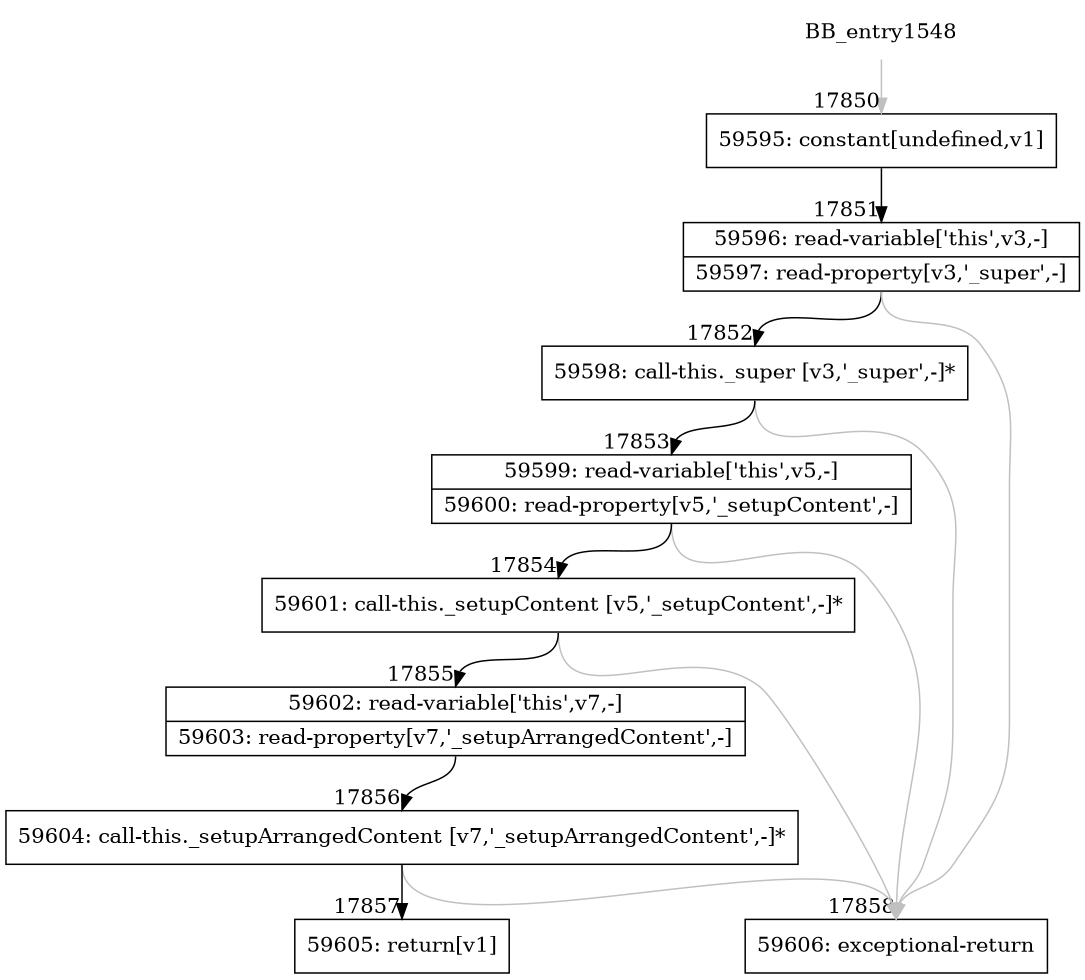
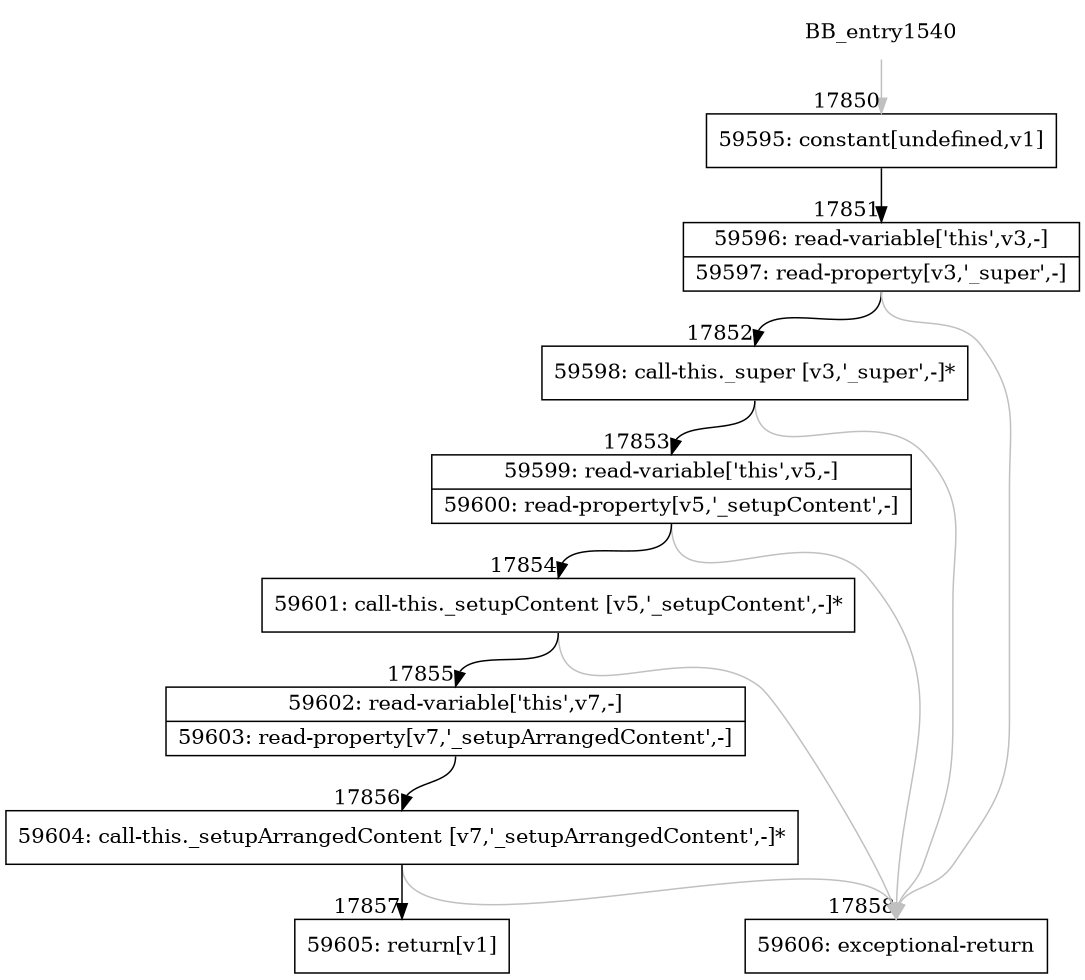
node "BB_entry1548": label "BB_entry1548" -> "BB_entry1540"
